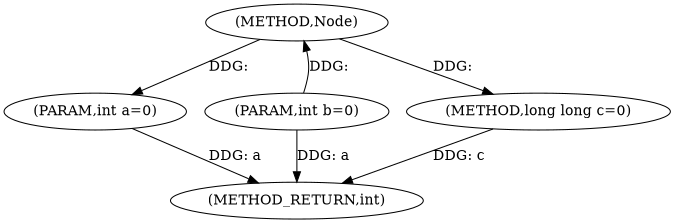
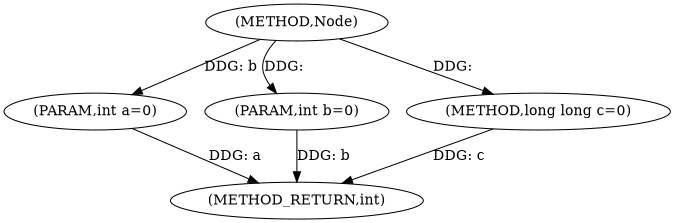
edge "(METHOD,Node)" -> "(PARAM,int a=0)": label "DDG: " -> "DDG: b"
edge "(PARAM,int b=0)" -> "(METHOD,Node)": reversed
edge "(PARAM,int b=0)" -> "(METHOD_RETURN,int)": label "DDG: a" -> "DDG: b"
